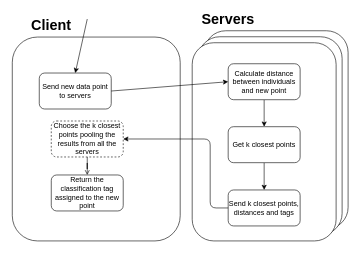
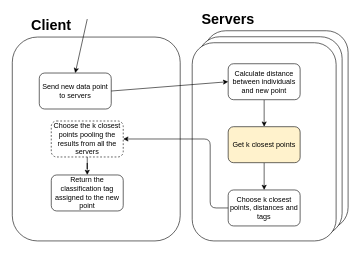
node "Get k closest points": fillcolor #ffffff -> #fff2cc
edge "Choose the k closest points pooling the results from all the servers" -> "Return the classification tag assigned to the new point": arrowhead open -> classic
node "Send k closest points, distances and tags": label "Send k closest points, distances and tags" -> "Choose k closest points, distances and tags"
